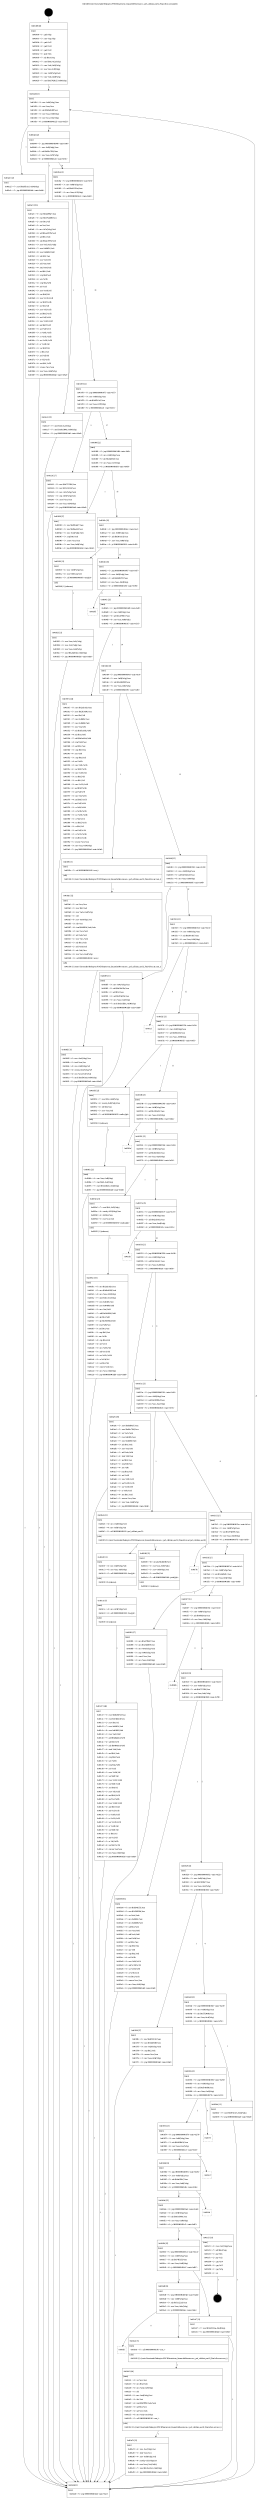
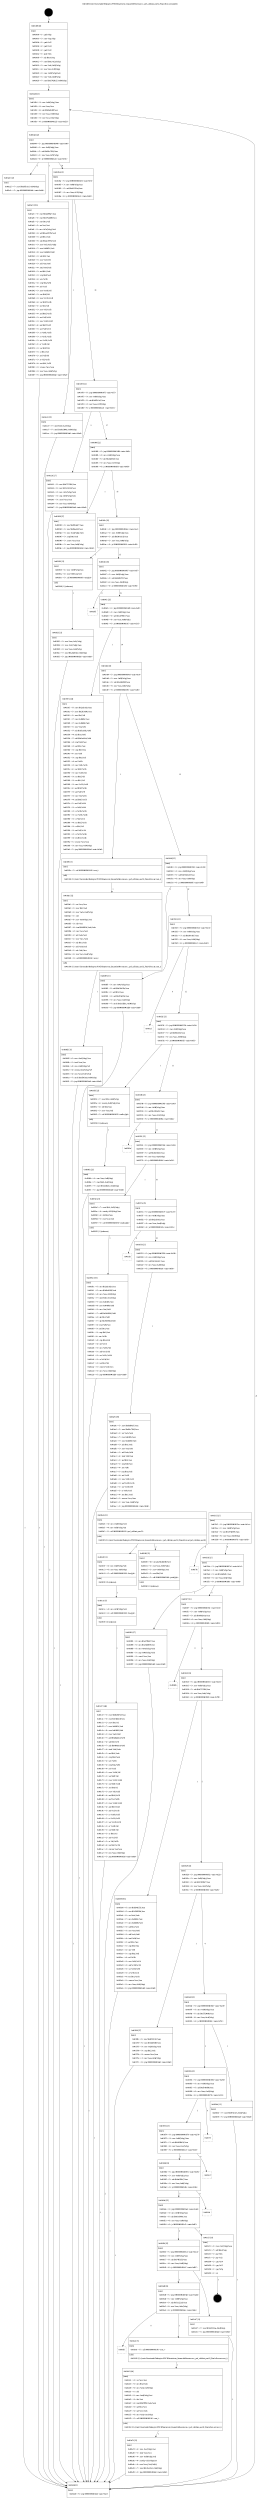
edge "0x40142d [23]" -> "0x401a25 [12]": now "0x401444 [22]" -> "0x401a25 [12]"
node "0x4015ac [25]": removed
